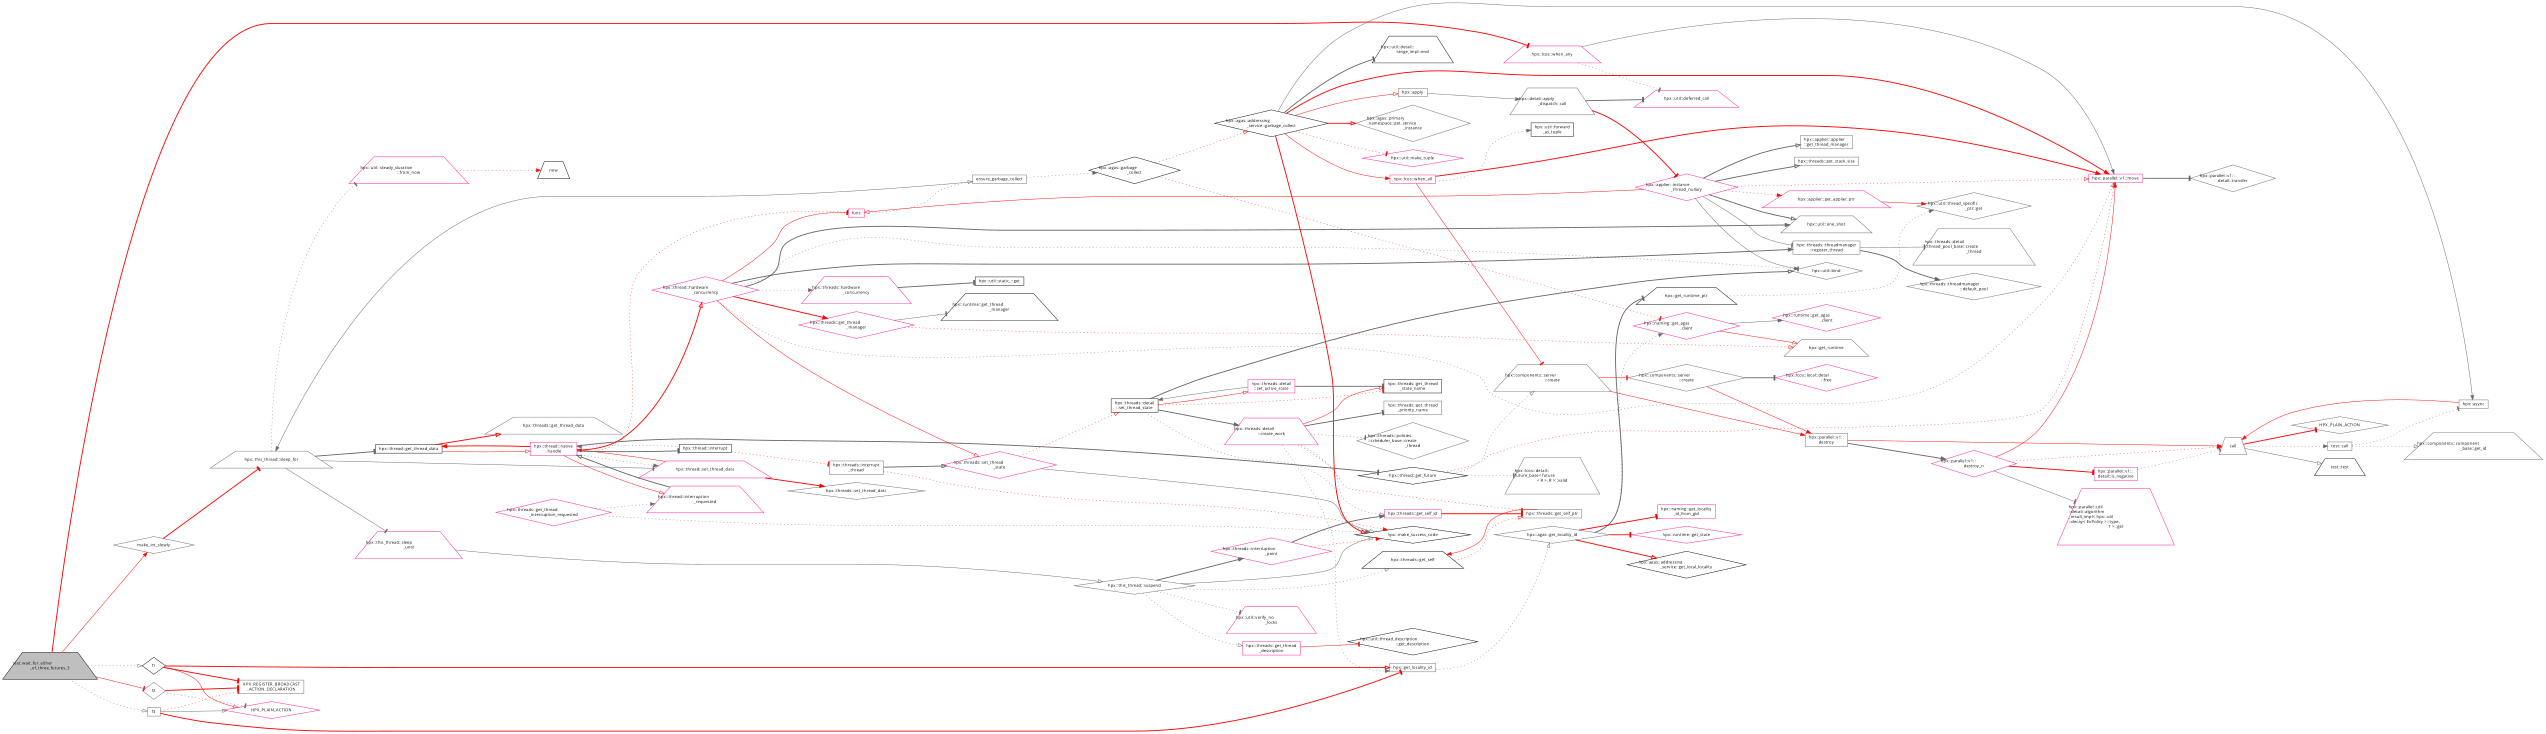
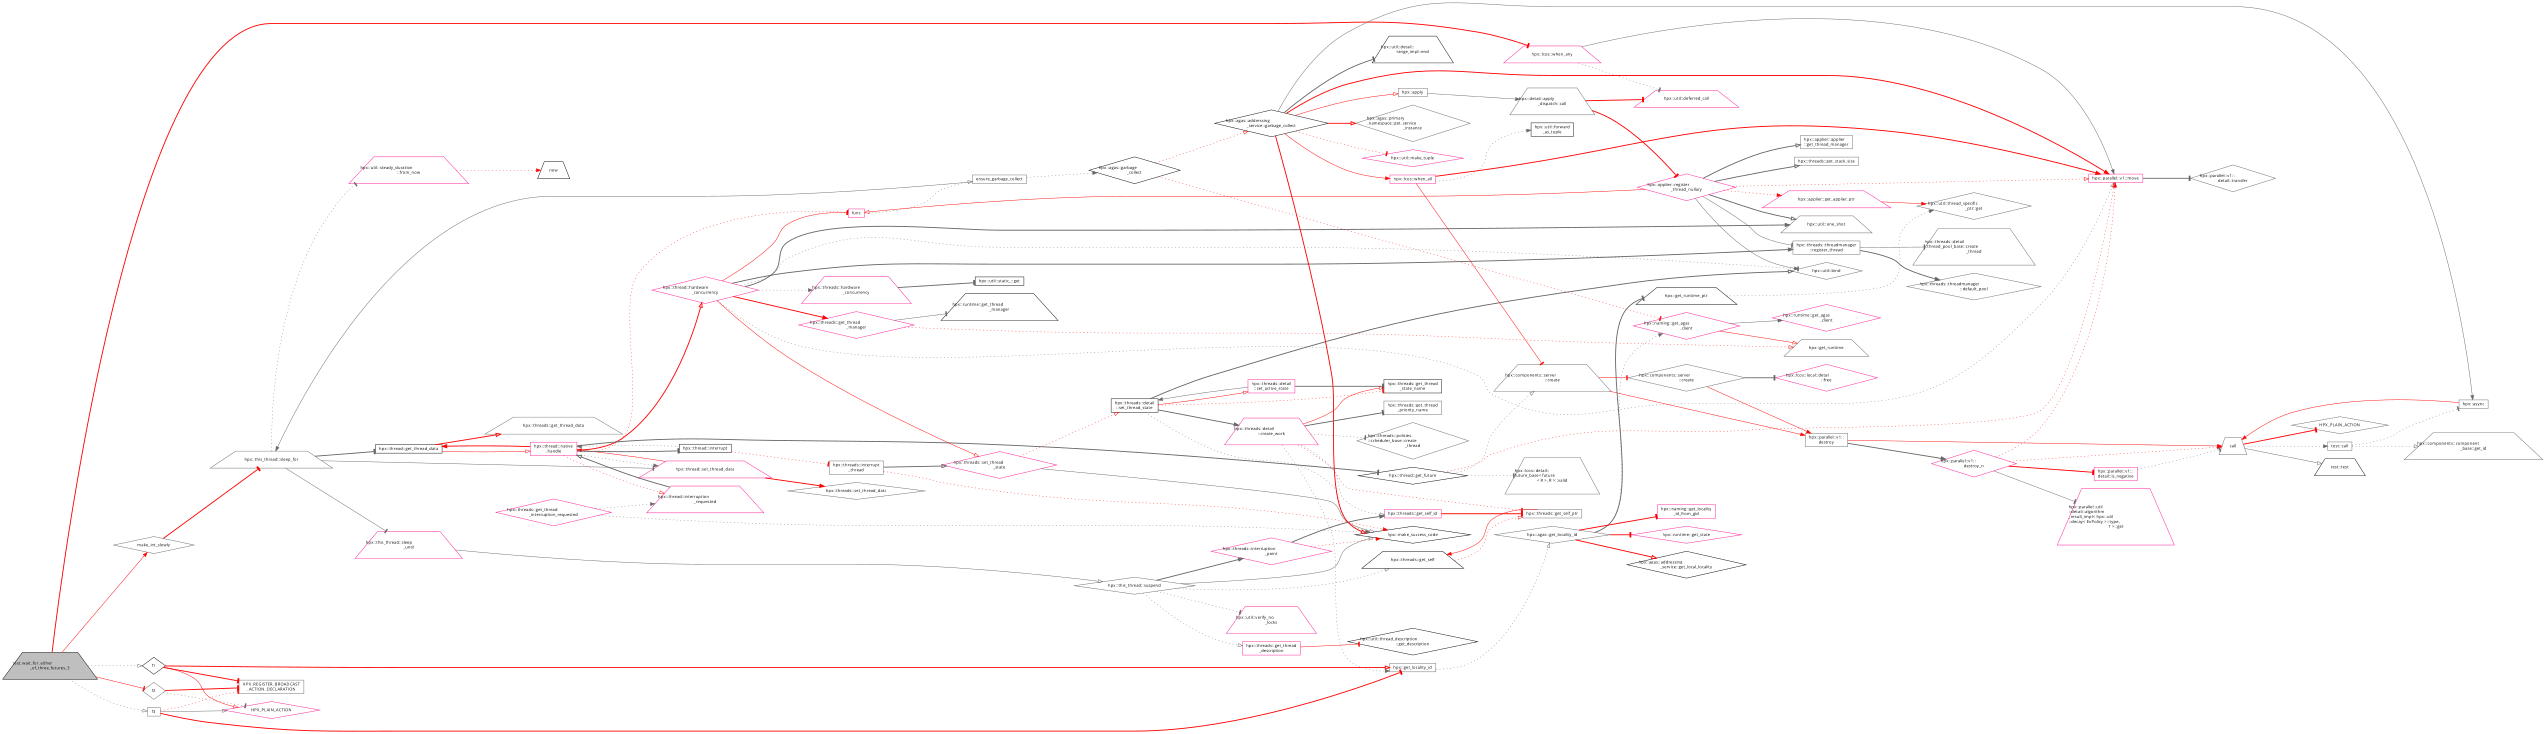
edge "hpx::detail::apply _dispatch::call" -> "hpx::util::deferred_call": color gray40 -> red
node "hpx::applier::instance _thread_nullary": label "hpx::applier::instance _thread_nullary" -> "hpx::applier::register _thread_nullary"
edge "hpx::parallel::v1:: destroy_n" -> "hpx::parallel::v1::move": style solid -> dotted
edge "hpx::thread::native _handle" -> "hpx::thread::interruption _requested": style solid -> dotted
